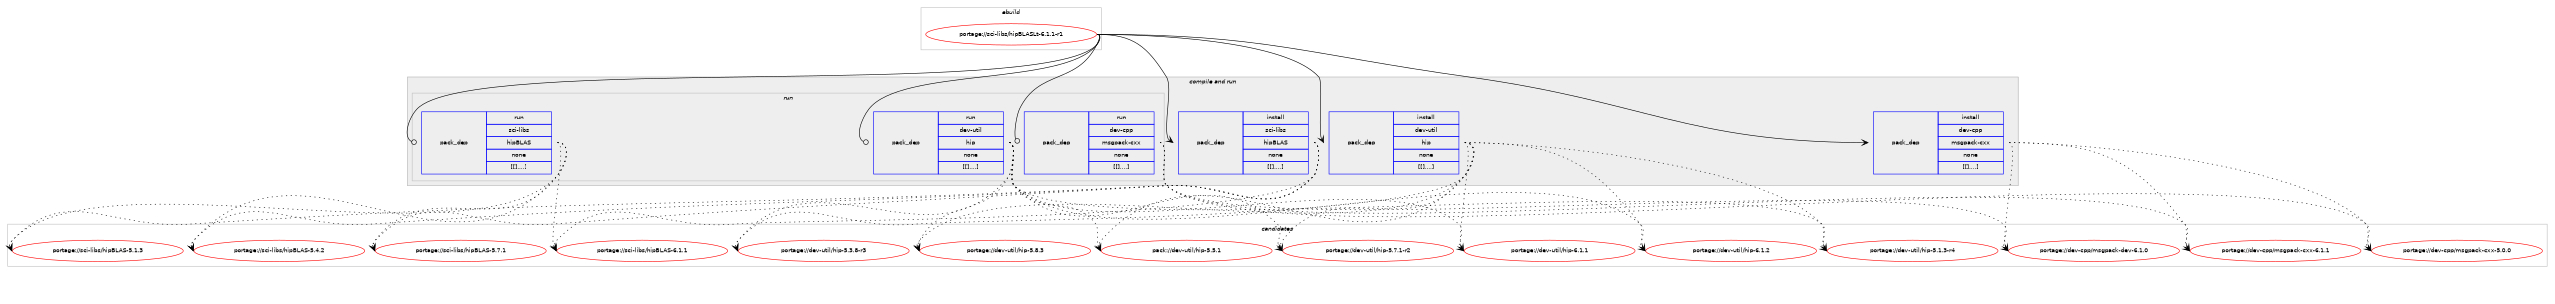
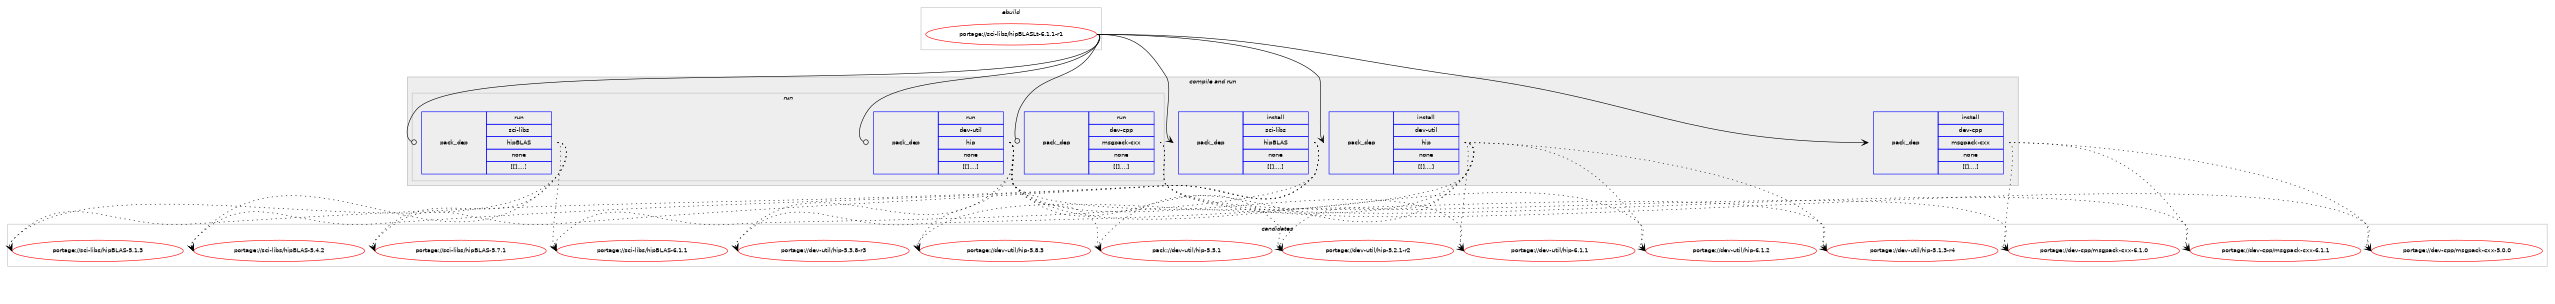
node "portage://dev-util/hip-5.7.1-r2": label "portage://dev-util/hip-5.7.1-r2" -> "portage://dev-util/hip-5.2.1-r2"
node "portage://dev-cpp/msgpack-dev-6.1.0": label "portage://dev-cpp/msgpack-dev-6.1.0" -> "portage://dev-cpp/msgpack-cxx-6.1.0"
